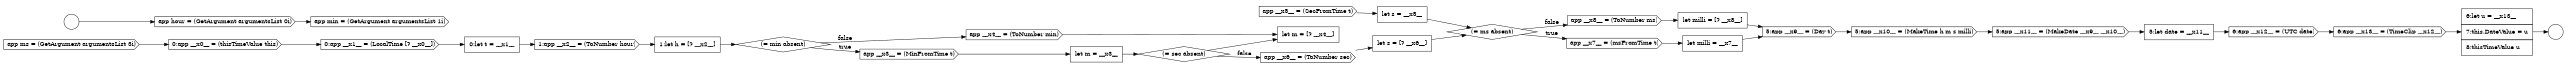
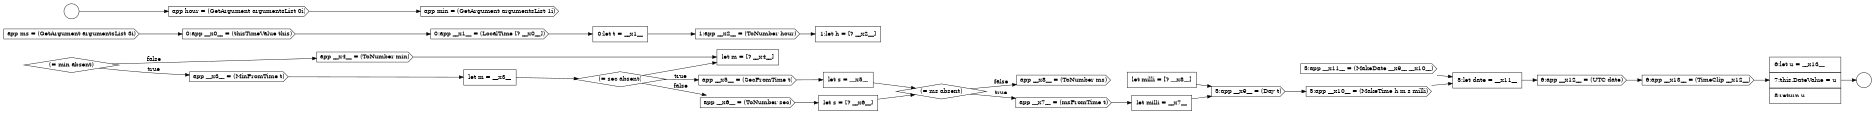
edge "app __x8__ = (ToNumber ms)" -> "let milli = [? __x8__]": removed
edge "5:app __x10__ = (MakeTime h m s milli)" -> "5:app __x11__ = (MakeDate __x9__ __x10__)": now "5:app __x10__ = (MakeTime h m s milli)" -> "5:let date = __x11__"
edge "1:let h = [? __x2__]" -> "(= min absent)": removed
node "6:let u = __x13__": text "8:thisTimeValue u" -> "8:return u"
edge "(= sec absent)" -> "app __x5__ = (SecFromTime t)": added, label "true"
